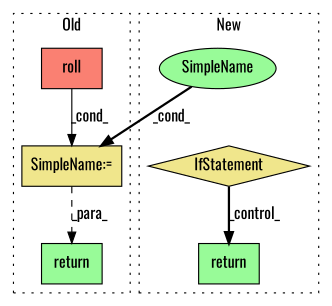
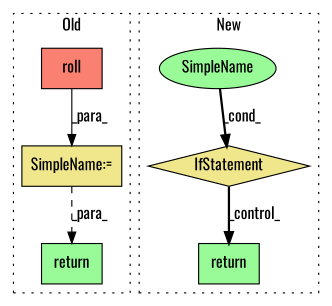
edge "SimpleName" -> "SimpleName:=": now "SimpleName" -> "IfStatement"
edge "roll" -> "SimpleName:=": label "_cond_" -> "_para_"
